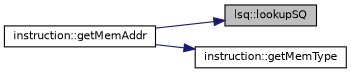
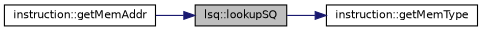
edge "instruction::getMemAddr" -> "instruction::getMemType": now "lsq::lookupSQ" -> "instruction::getMemType"
